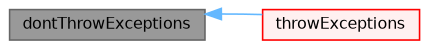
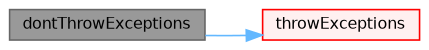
edge "throwExceptions" -> "dontThrowExceptions": reversed
